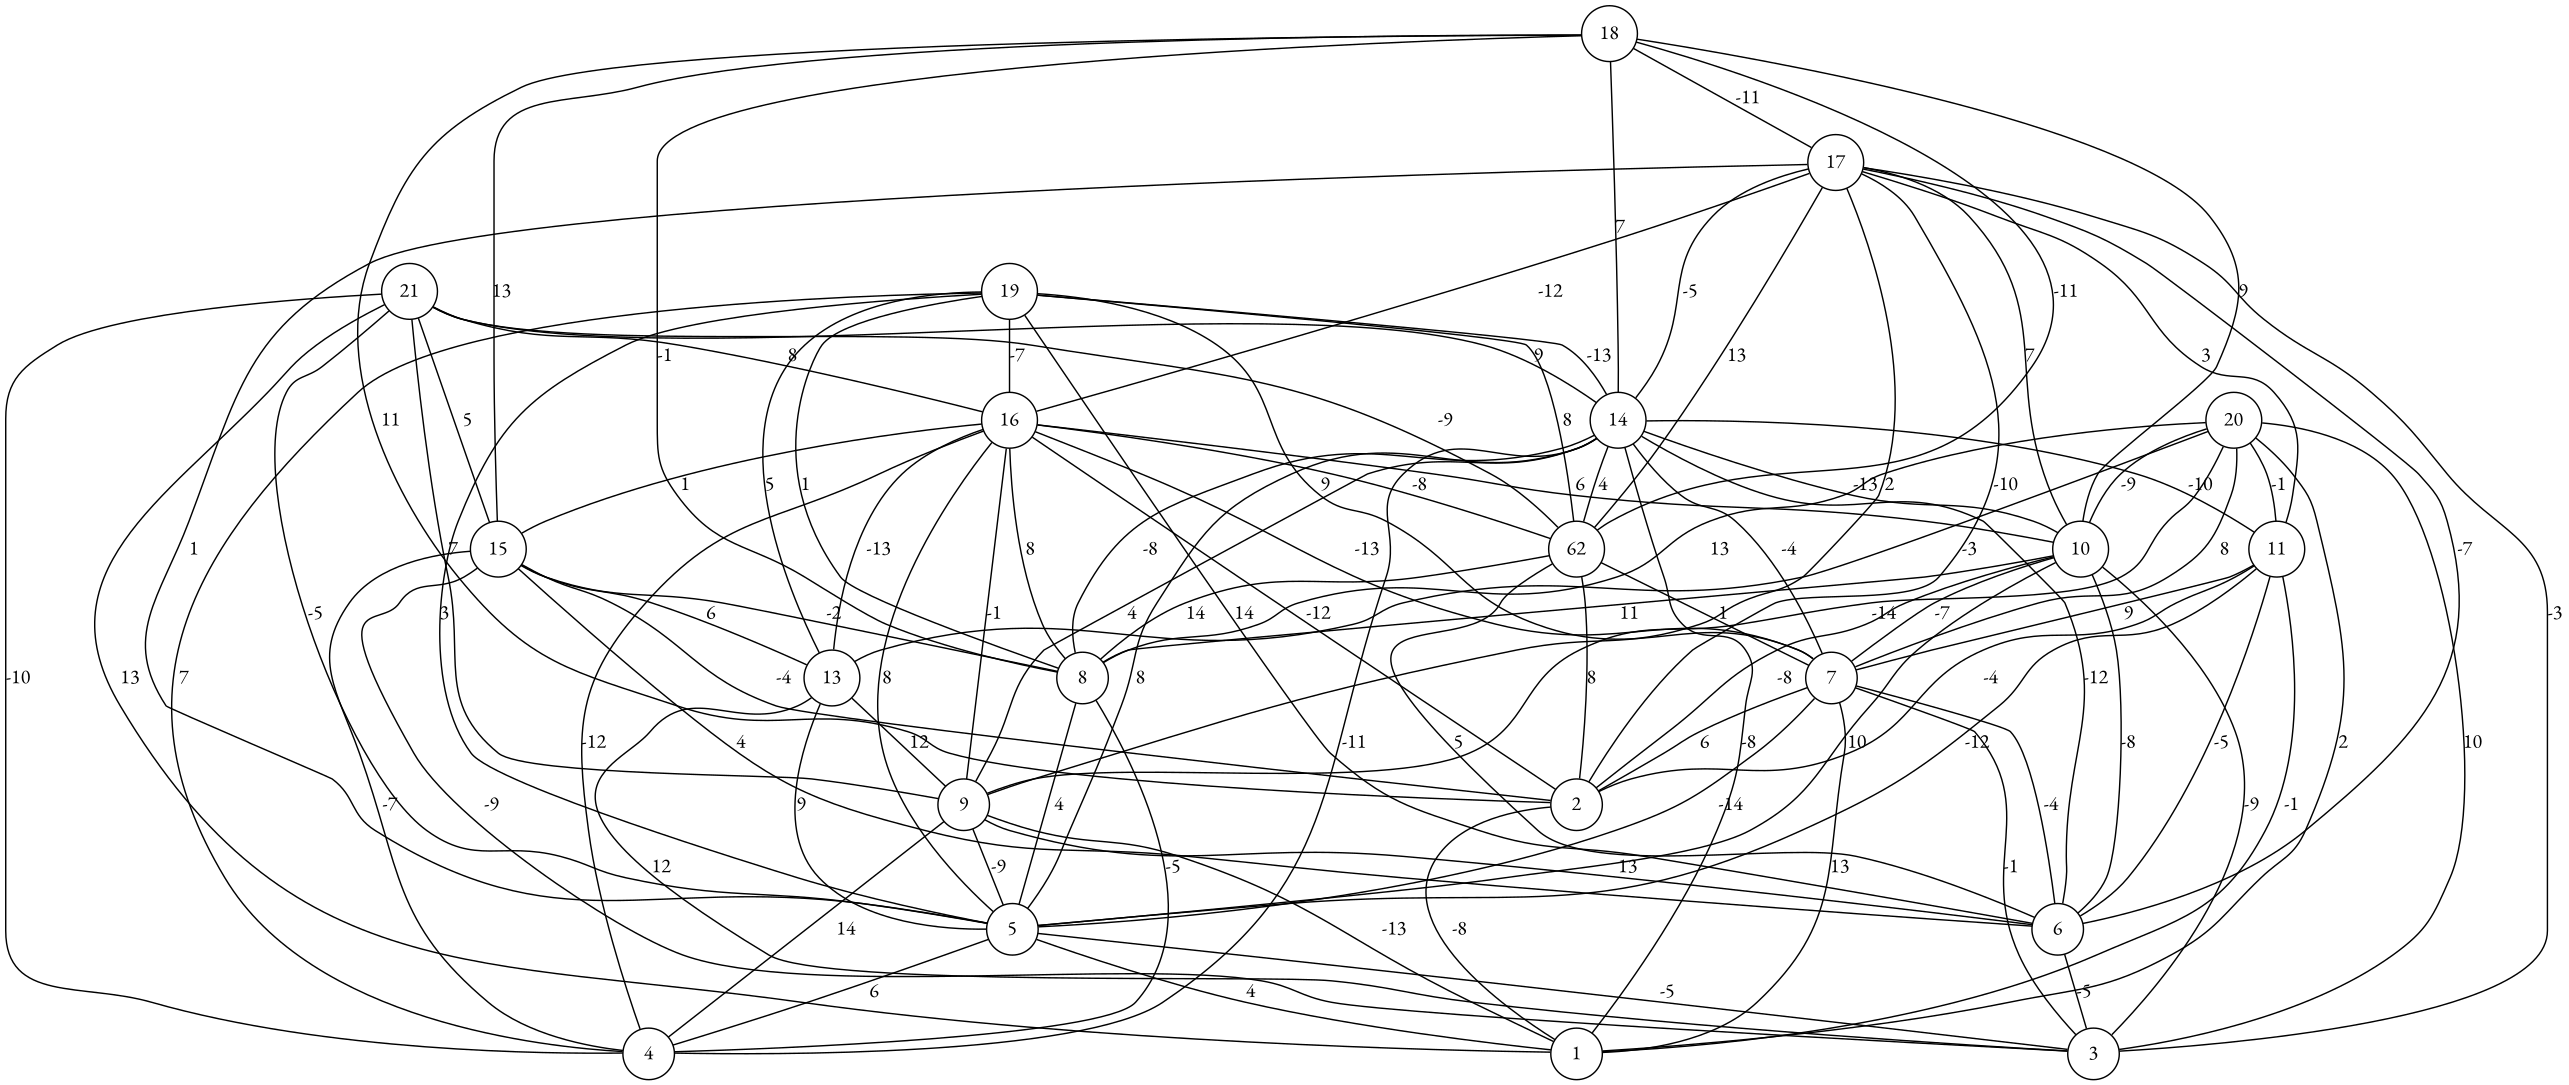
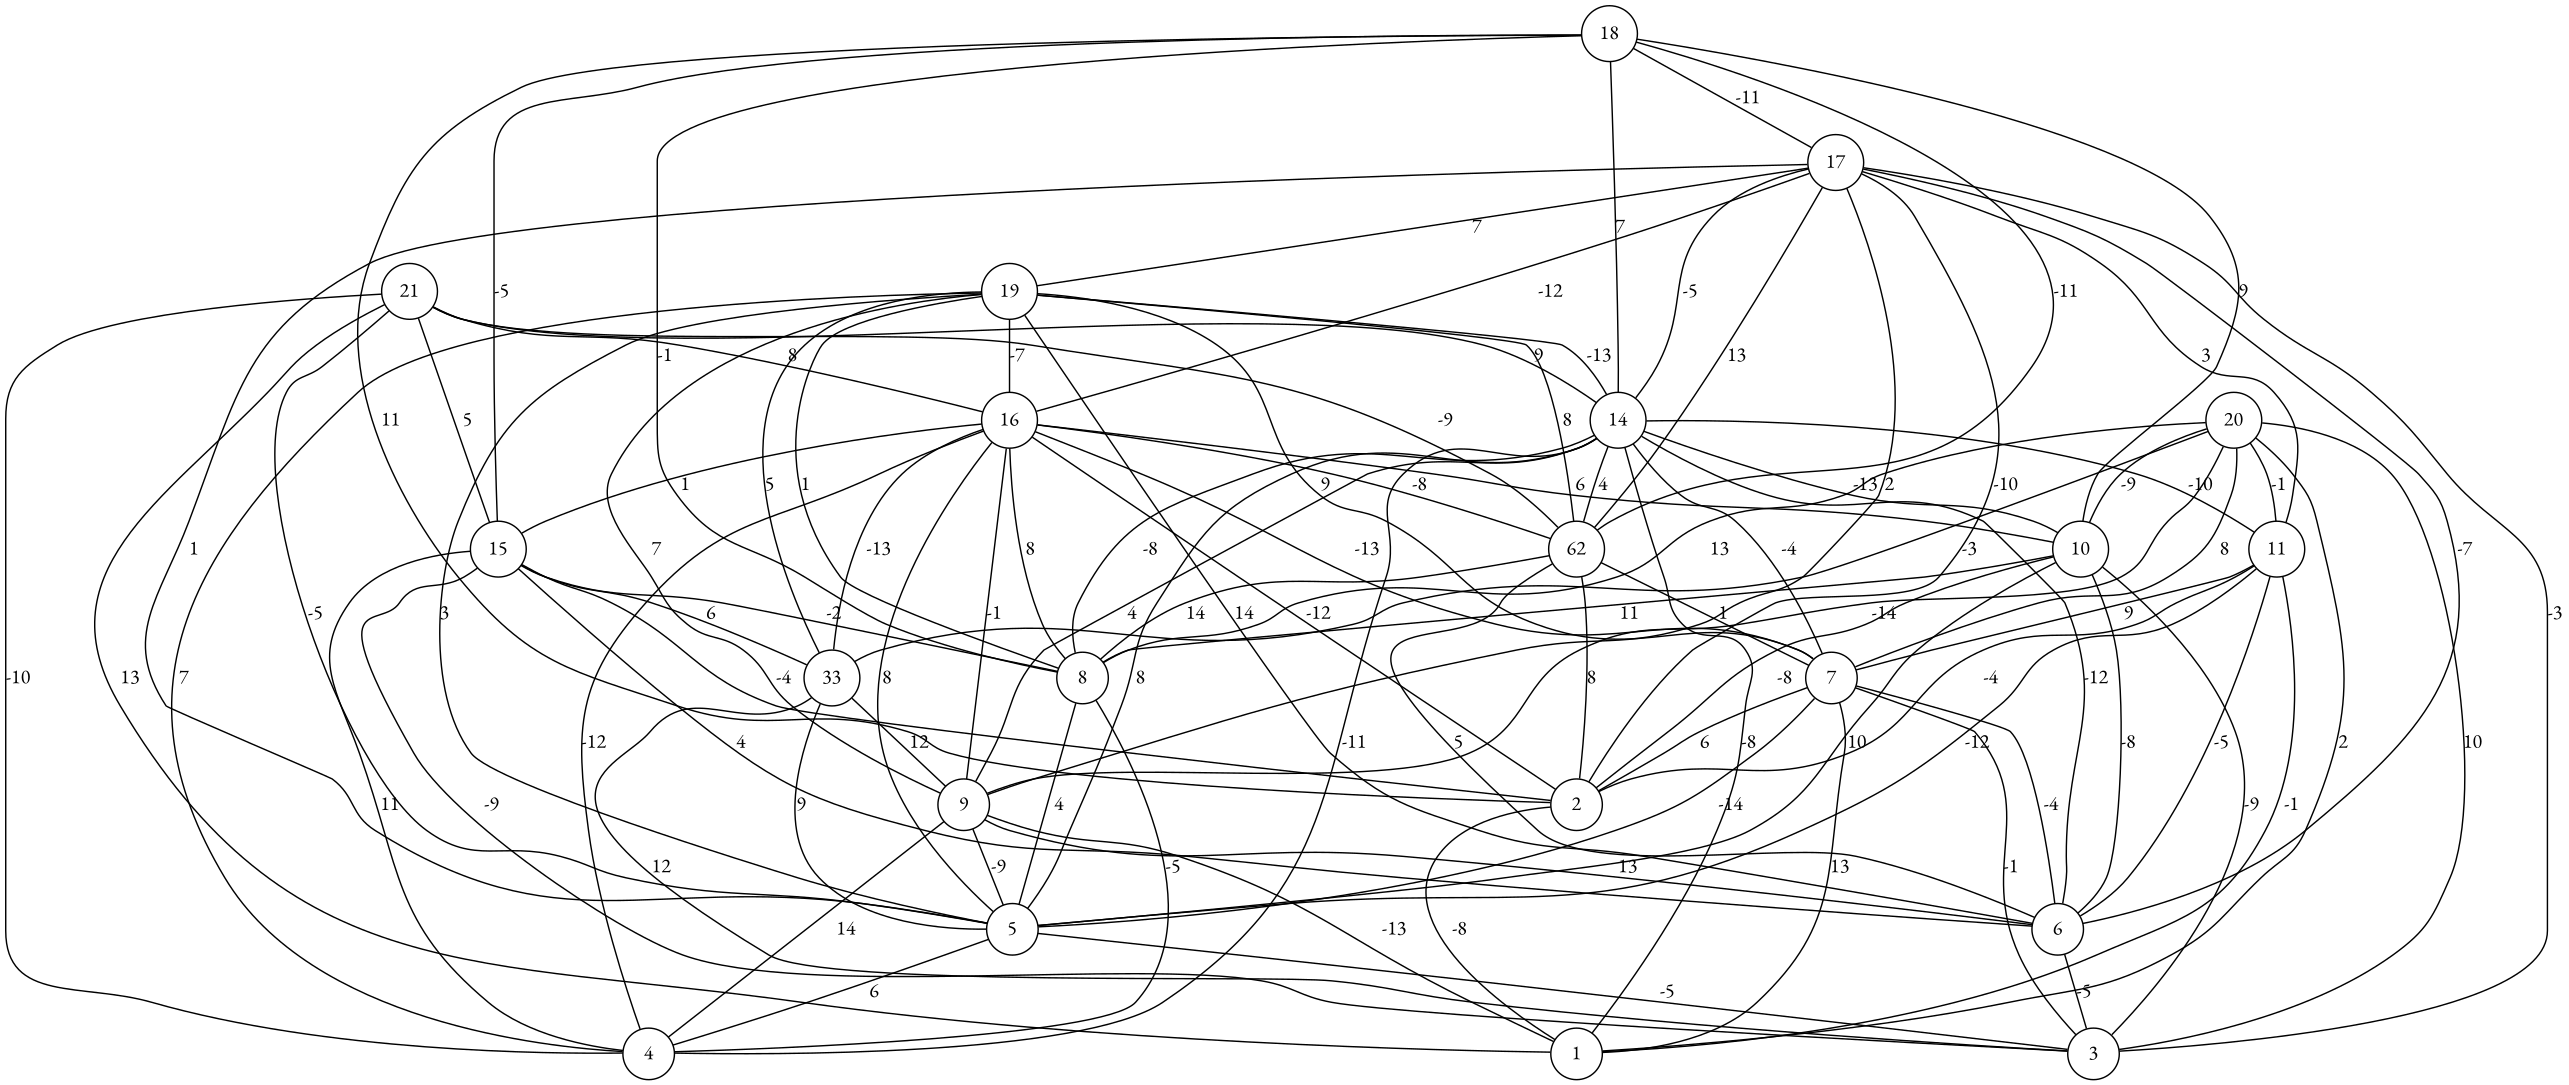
edge "18" -- "15": label "13" -> "-5"
edge "17" -- "10": now "17" -- "19"
edge "10" -- "7": removed, label "-7"
node "13": label "13" -> "33"
edge "21" -- "9": now "19" -- "9"
edge "15" -- "4": label "-7" -> "11"
edge "5" -- "1": removed, label "4"
